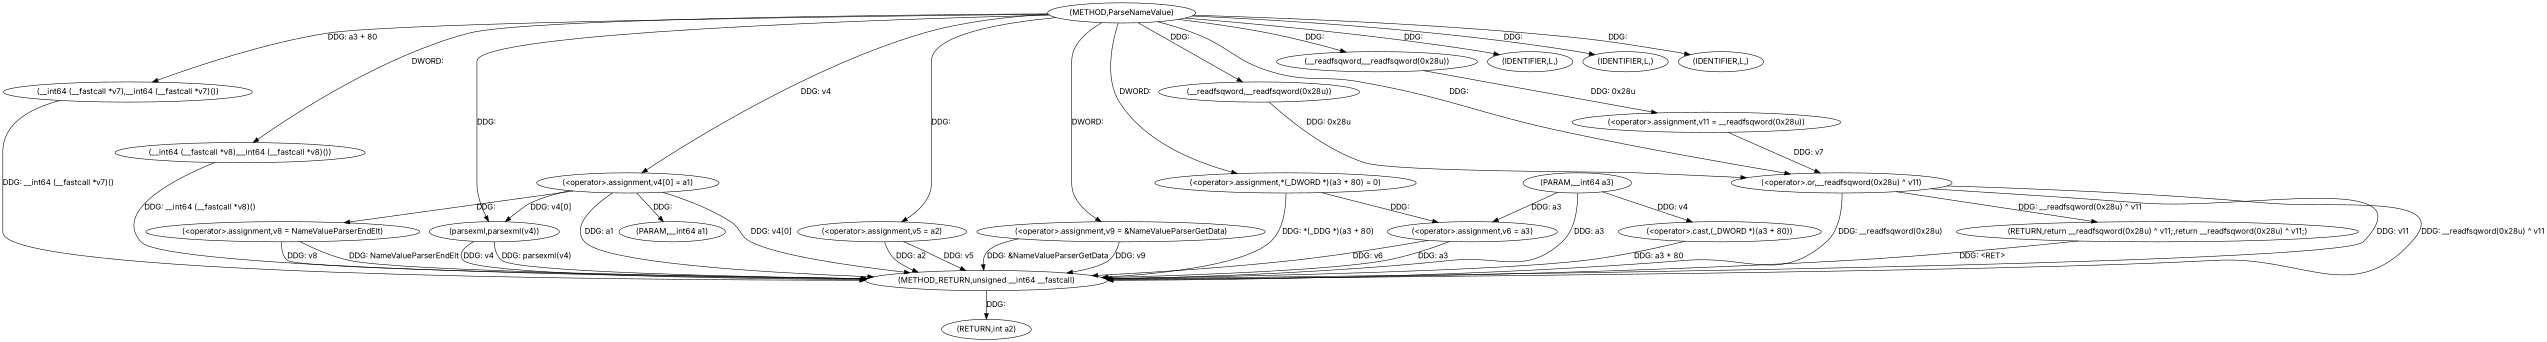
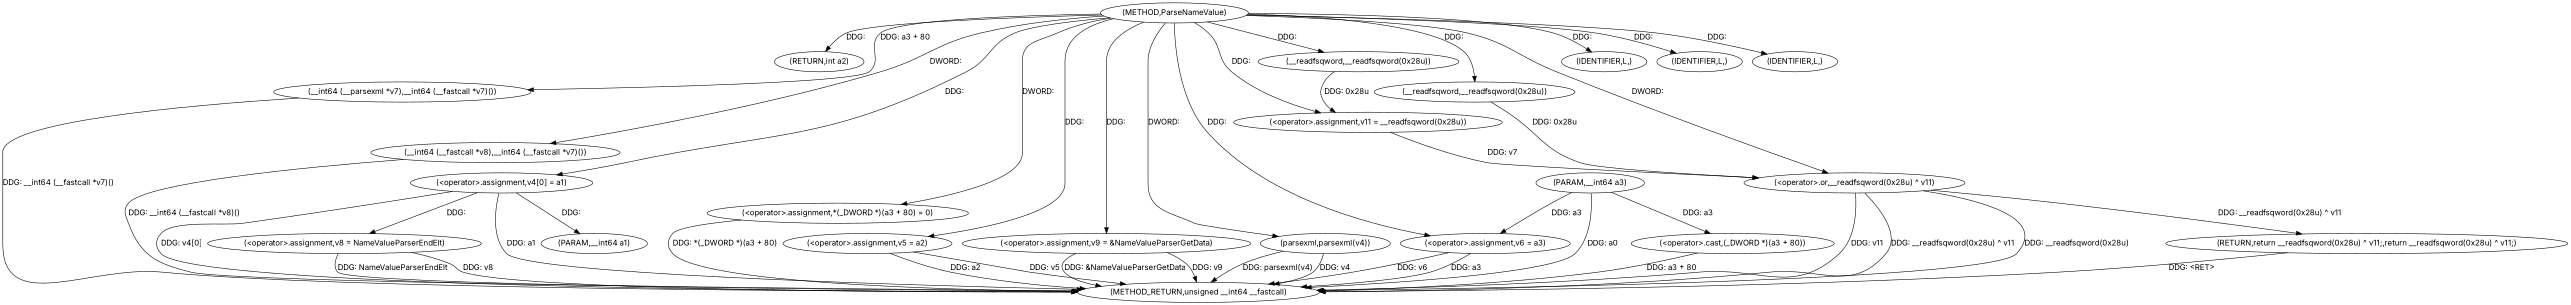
edge "(METHOD,ParseNameValue)" -> "(<operator>.assignment,v11 = __readfsqword(0x28u))": added, label "DDG:"
node "(__int64 (__fastcall *v7),__int64 (__fastcall *v7)())": label "(__int64 (__fastcall *v7),__int64 (__fastcall *v7)())" -> "(__int64 (__parsexml *v7),__int64 (__fastcall *v7)())"
edge "(METHOD,ParseNameValue)" -> "(<operator>.assignment,v4[0] = a1)": label "DDG: v4" -> "DDG: "
edge "(METHOD,ParseNameValue)" -> "(<operator>.or,__readfsqword(0x28u) ^ v11)": label "DDG: " -> "DWORD: "
edge "(METHOD,ParseNameValue)" -> "(parsexml,parsexml(v4))": label "DDG: " -> "DWORD: "
edge "(METHOD,ParseNameValue)" -> "(<operator>.assignment,v9 = &NameValueParserGetData)": label "DWORD: " -> "DDG: "
node "(__int64 (__fastcall *v8),__int64 (__fastcall *v8)())": label "(__int64 (__fastcall *v8),__int64 (__fastcall *v8)())" -> "(__int64 (__fastcall *v8),__int64 (__fastcall *v7)())"
edge "(<operator>.assignment,v4[0] = a1)" -> "(parsexml,parsexml(v4))": removed, label "DDG: v4[0]"
edge "(<operator>.assignment,*(_DWORD *)(a3 + 80) = 0)" -> "(<operator>.assignment,v6 = a3)": now "(METHOD,ParseNameValue)" -> "(<operator>.assignment,v6 = a3)"
edge "(PARAM,__int64 a3)" -> "(<operator>.cast,(_DWORD *)(a3 + 80))": label "DDG: v4" -> "DDG: a3"
edge "(<operator>.assignment,*(_DWORD *)(a3 + 80) = 0)" -> "(METHOD_RETURN,unsigned __int64 __fastcall)": label "DDG: *(_DDG *)(a3 + 80)" -> "DDG: *(_DWORD *)(a3 + 80)"
edge "(PARAM,__int64 a3)" -> "(METHOD_RETURN,unsigned __int64 __fastcall)": label "DDG: a3" -> "DDG: a0"
edge "(METHOD_RETURN,unsigned __int64 __fastcall)" -> "(RETURN,int a2)": now "(METHOD,ParseNameValue)" -> "(RETURN,int a2)"
